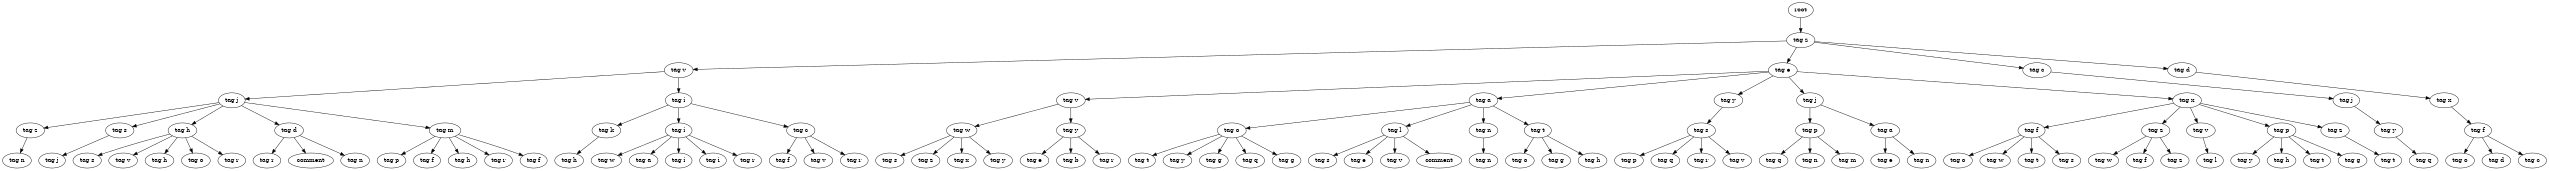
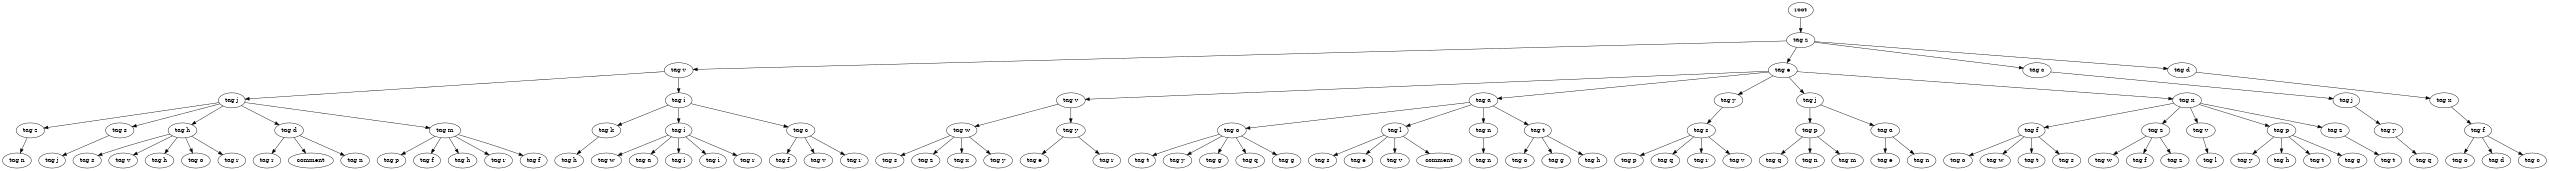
node "tag b": removed
